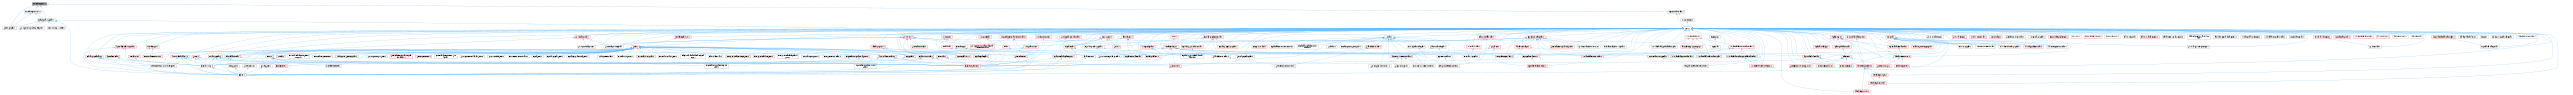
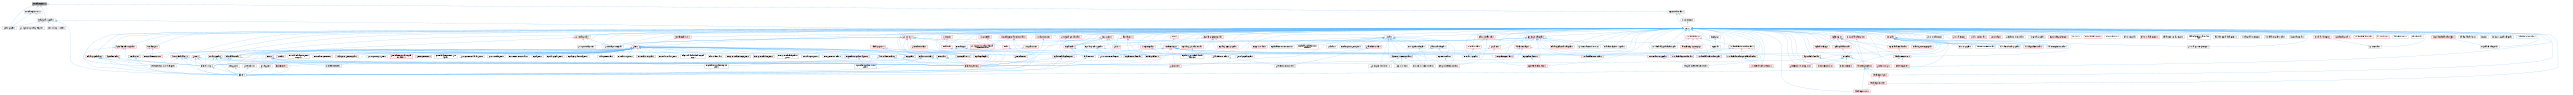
node "ActorDescContainerInstance.h": label "ActorDescContainerInstance.h" -> "GenericAccessibleInterfaces.h"
node "AnimNotify_GameplayCue.h": label "AnimNotify_GameplayCue.h" -> "AnimNotify_EngineStats.h"
node "Settings.h": label "Settings.h" -> "SWidget.h"
node "AITask_Tickable.h": label "AITask_Tickable.h" -> "AITask_MoveTo.h"
